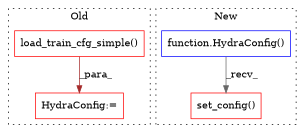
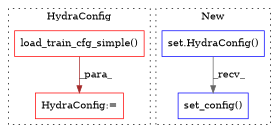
cluster "Old": label "Old" -> "HydraConfig"
node "function.HydraConfig()": label "function.HydraConfig()" -> "set.HydraConfig()"
node "set_config()": color red -> blue
